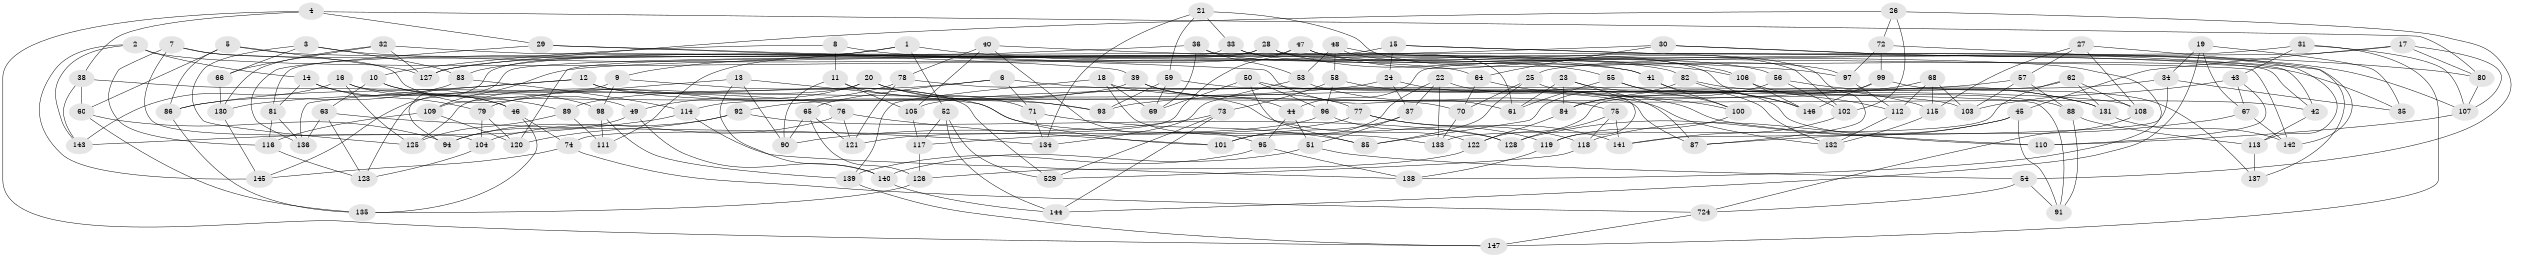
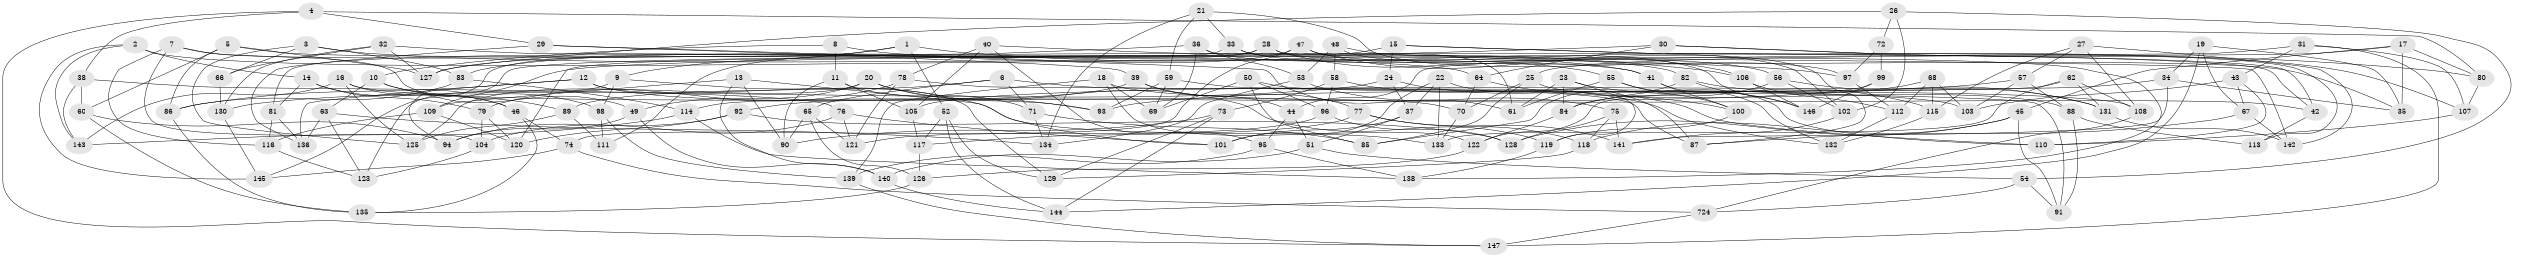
edge "17" -- "107": now "17" -- "35"
node "529": label "529" -> "129"
node "137": removed
